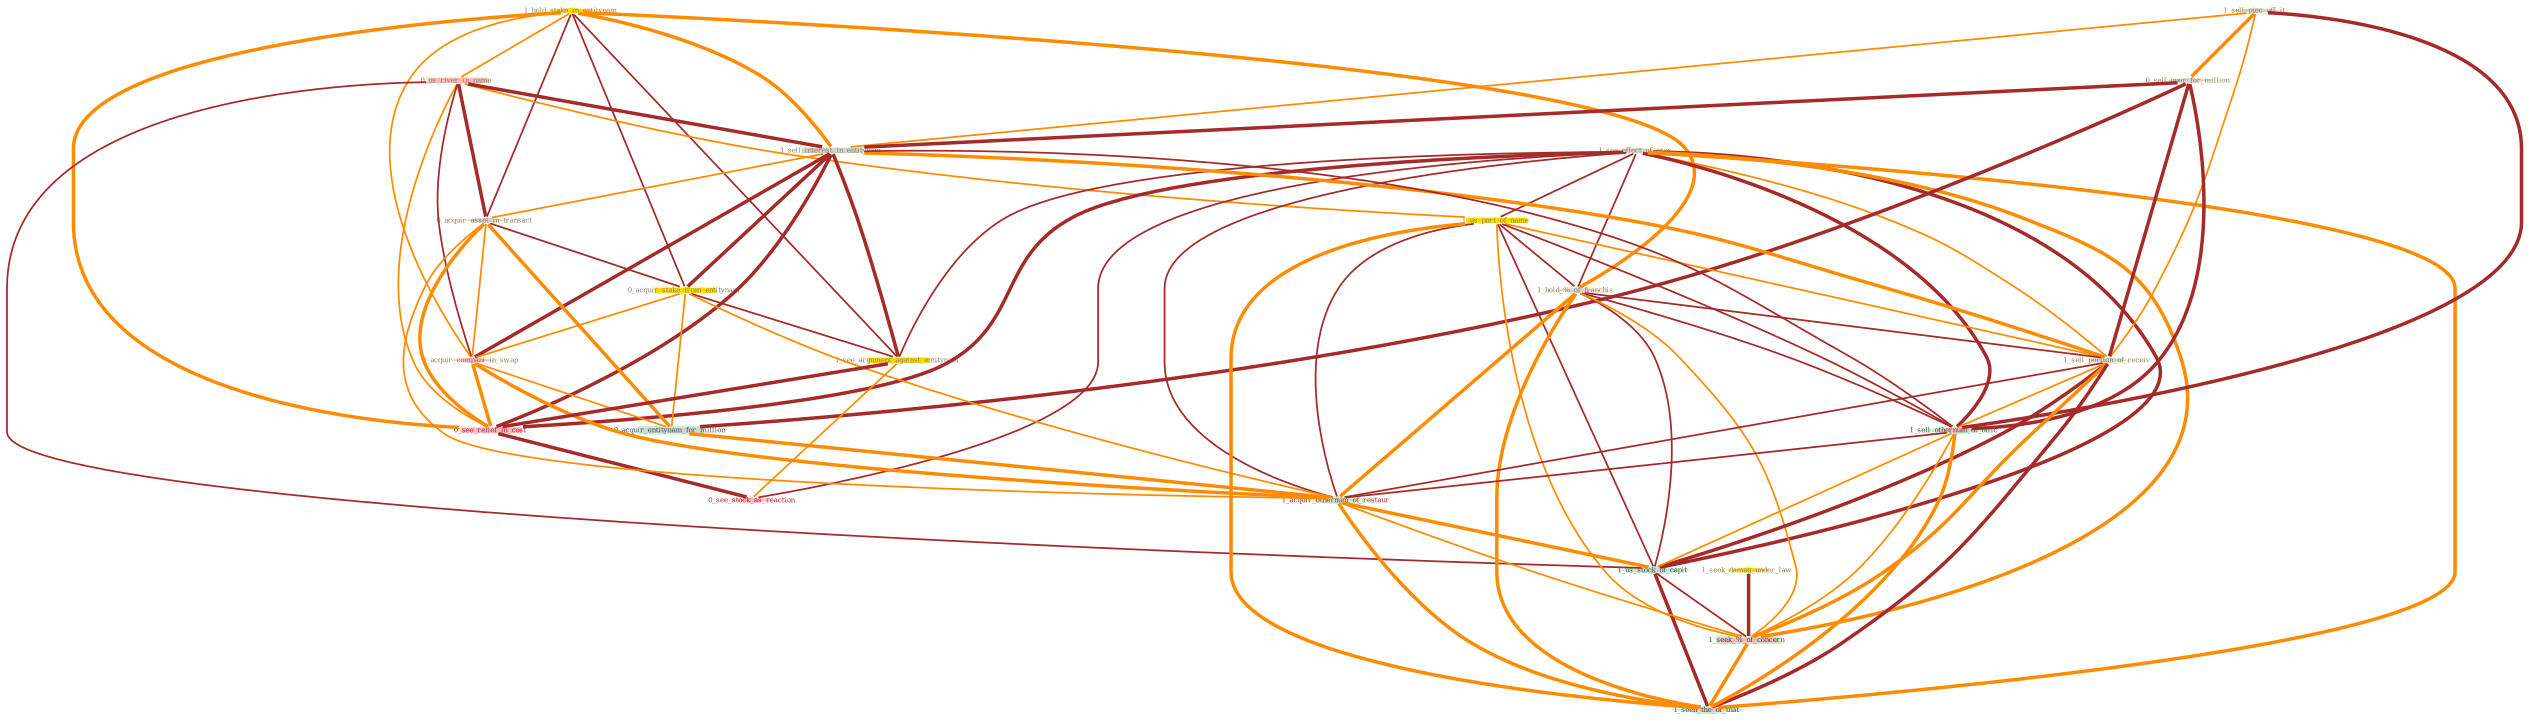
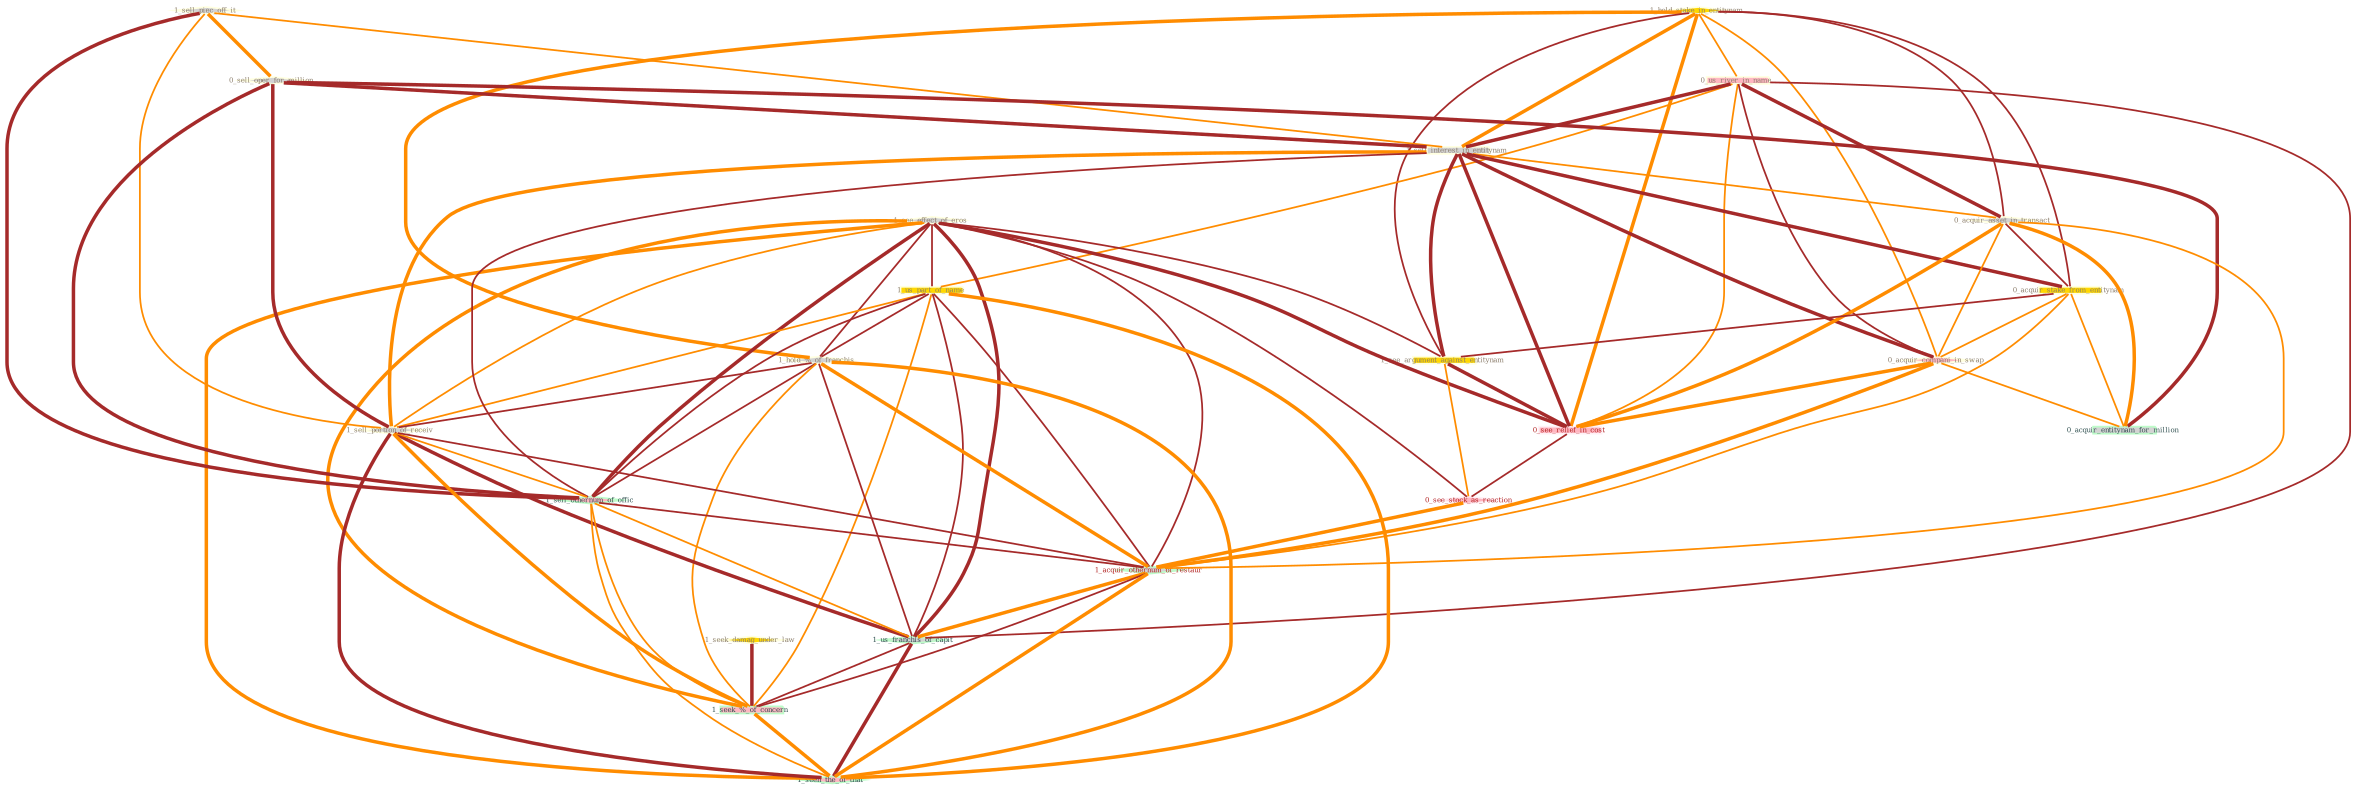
edge "0_see_relief_in_cost" -- "0_see_stock_as_reaction": style bold -> solid
edge "0_acquir_entitynam_for_million" -- "1_acquir_othernum_of_restaur": now "0_see_stock_as_reaction" -- "1_acquir_othernum_of_restaur"
node "1_us_stock_of_capit": label "1_us_stock_of_capit" -> "1_us_franchis_of_capit"
edge "1_acquir_othernum_of_restaur" -- "1_seek_%_of_concern": color darkorange -> brown
edge "1_sell_othernum_of_offic" -- "1_seen_the_of_that": style bold -> solid
